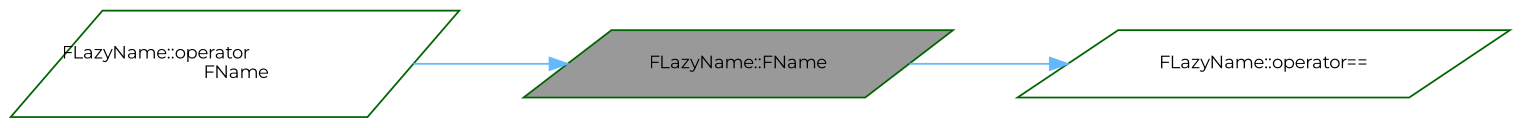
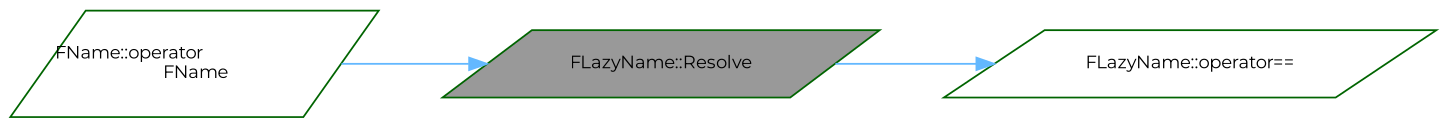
node "FLazyName::operator FName": label "FLazyName::operator FName" -> "FName::operator FName"
node "FLazyName::FName": label "FLazyName::FName" -> "FLazyName::Resolve"
